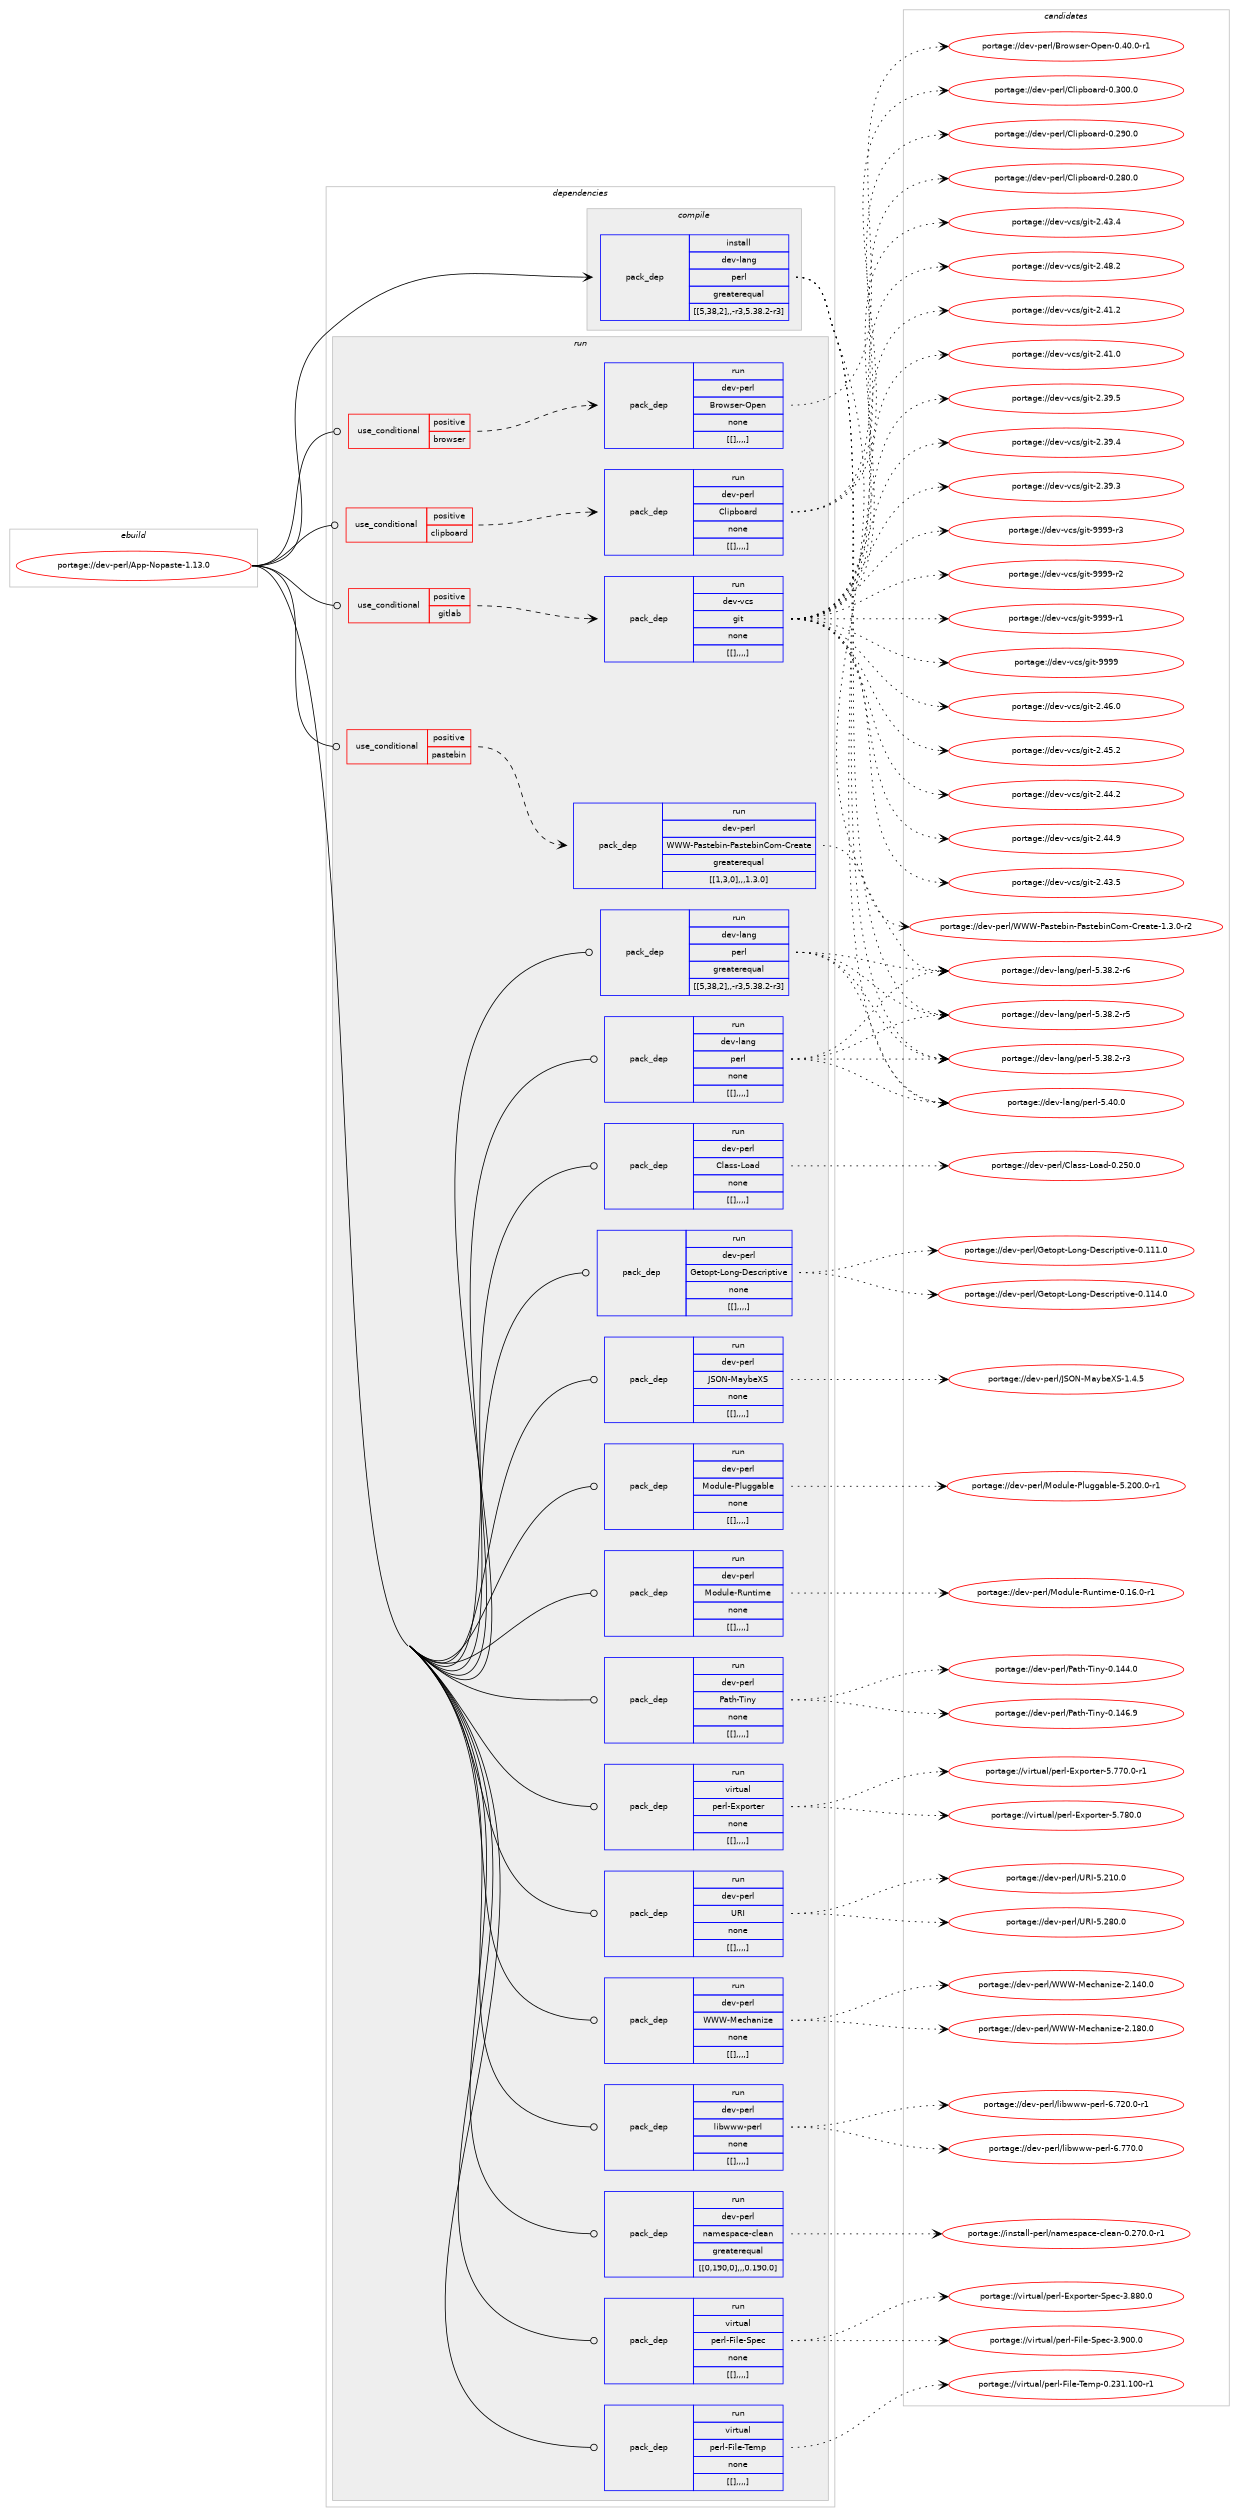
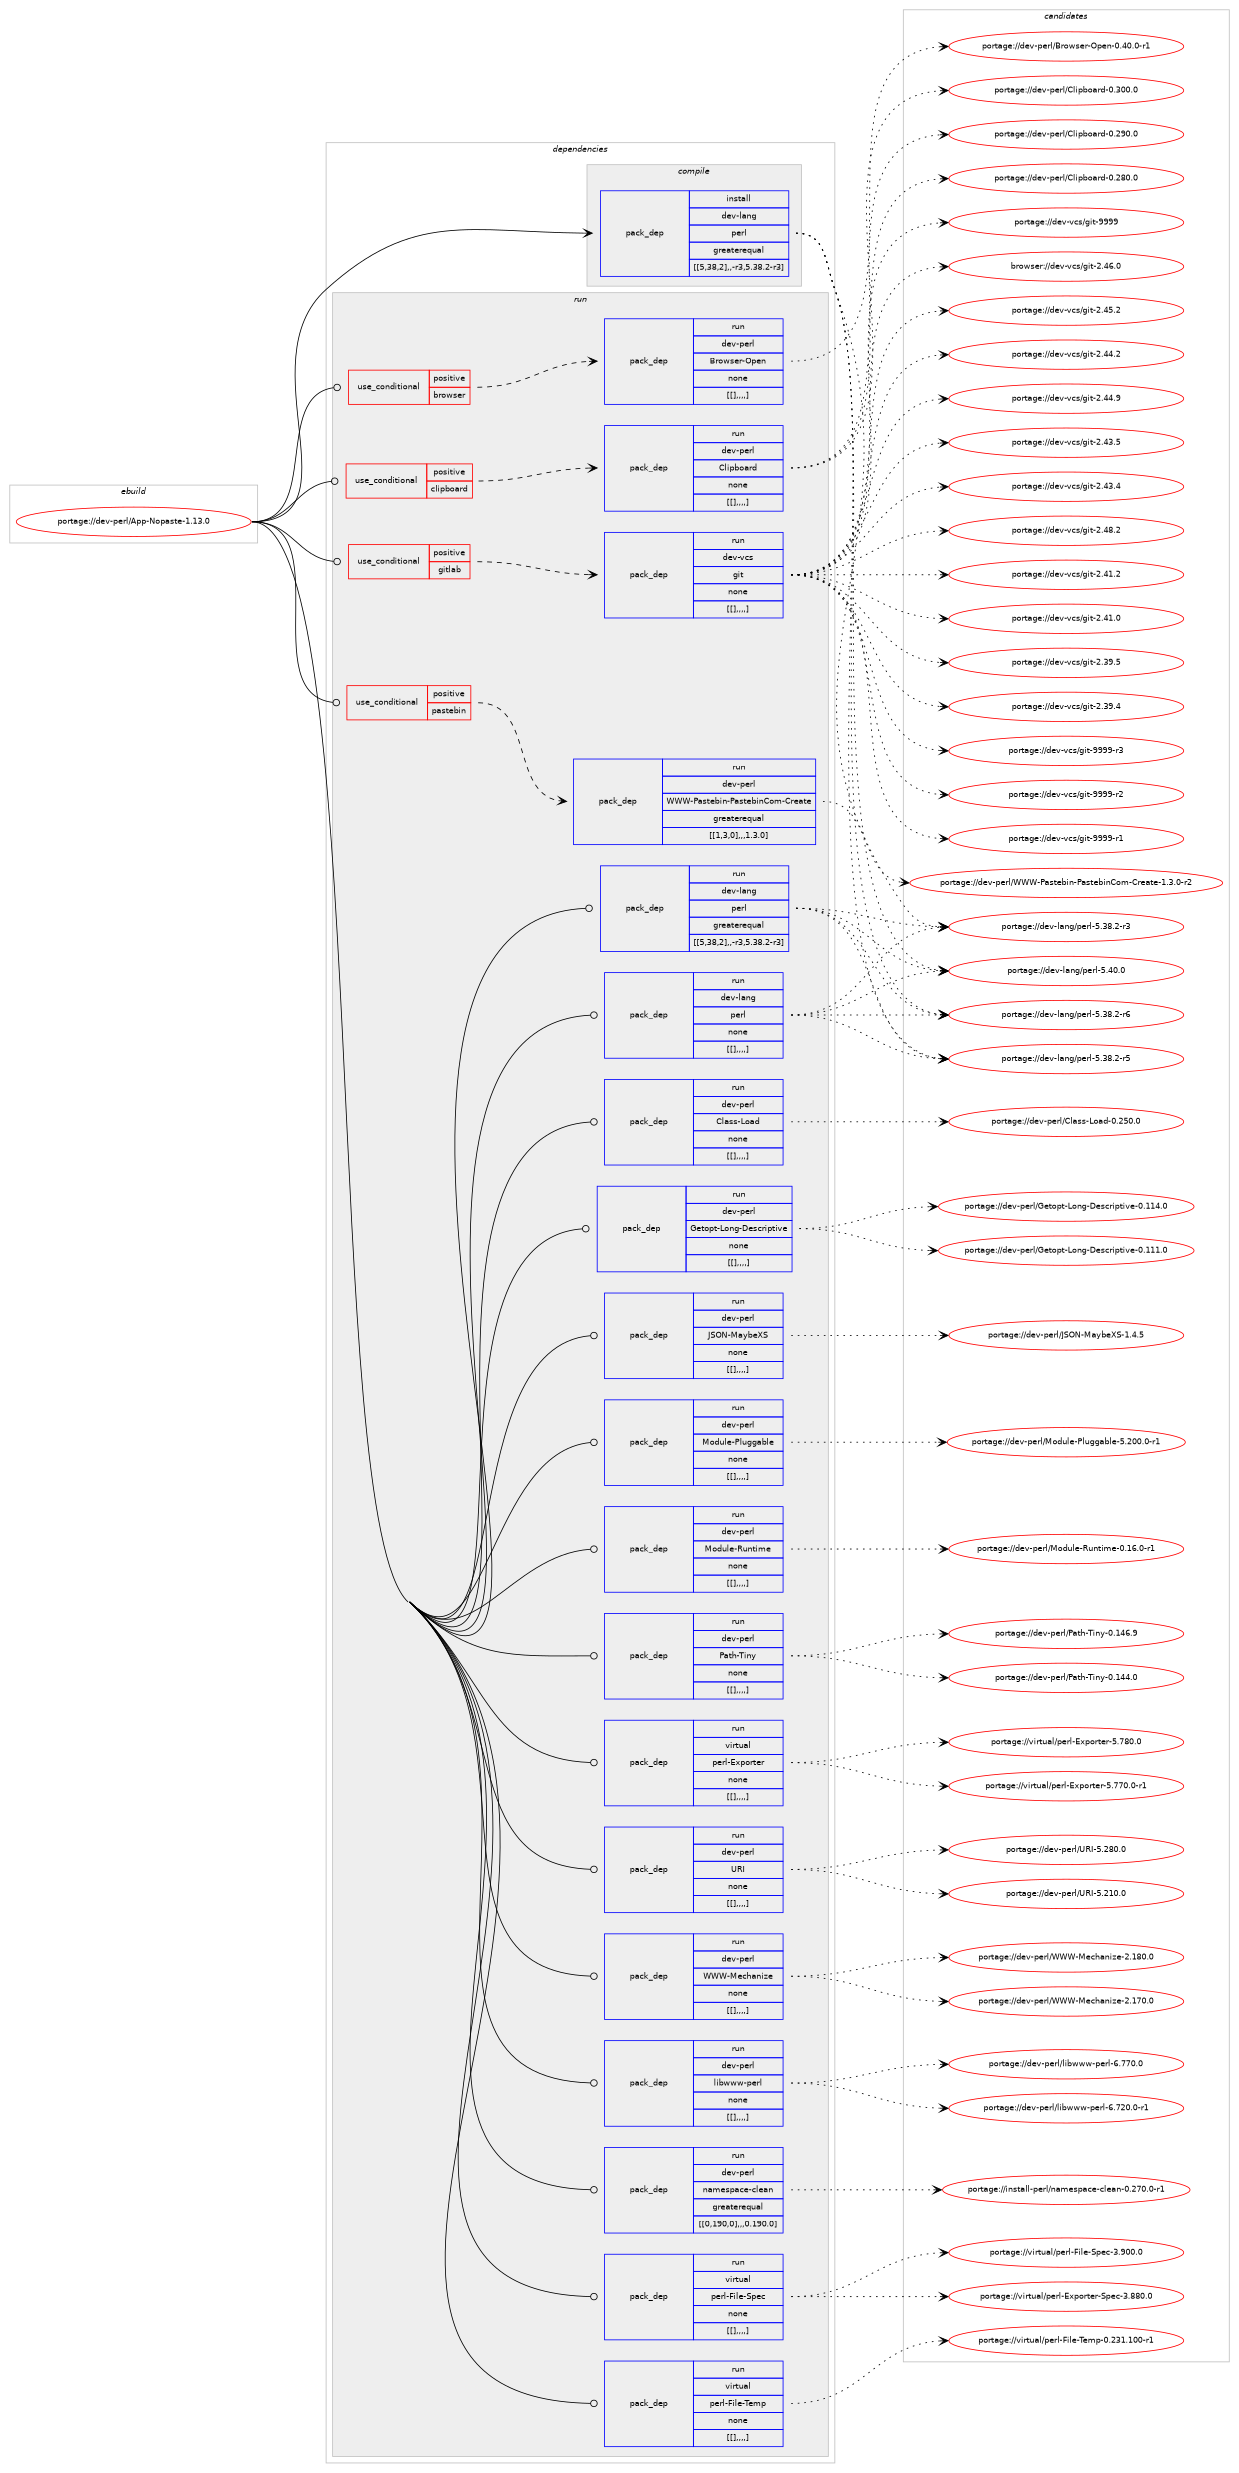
node "portage://dev-vcs/git-2.39.3": removed
node "portage://dev-vcs/git-2.46.0": label "portage://dev-vcs/git-2.46.0" -> "browser://dev-vcs/git-2.46.0"
node "portage://dev-perl/WWW-Mechanize-2.140.0": label "portage://dev-perl/WWW-Mechanize-2.140.0" -> "portage://dev-perl/WWW-Mechanize-2.170.0"
